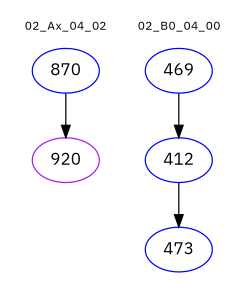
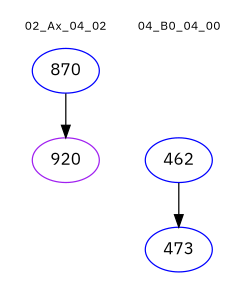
cluster "02_B0_04_00": label "02_B0_04_00" -> "04_B0_04_00"
node "469": removed
node "412": label "412" -> "462"
